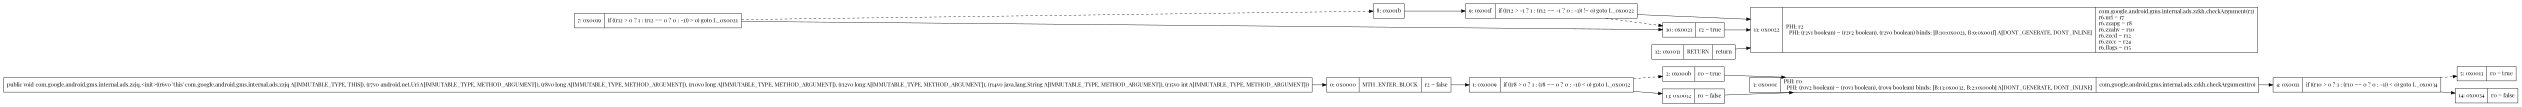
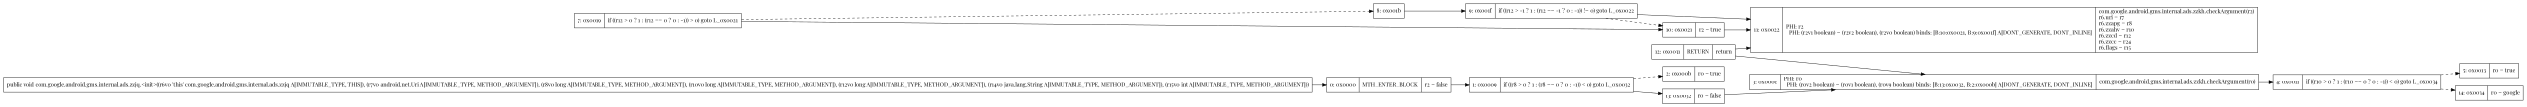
edge "2: 0x000b" -> "3: 0x000c": now "12: 0x0031" -> "3: 0x000c"
edge "4: 0x0011" -> "14: 0x0034": style solid -> dashed
node "14: 0x0034": text "r0 = false" -> "r0 = google"
